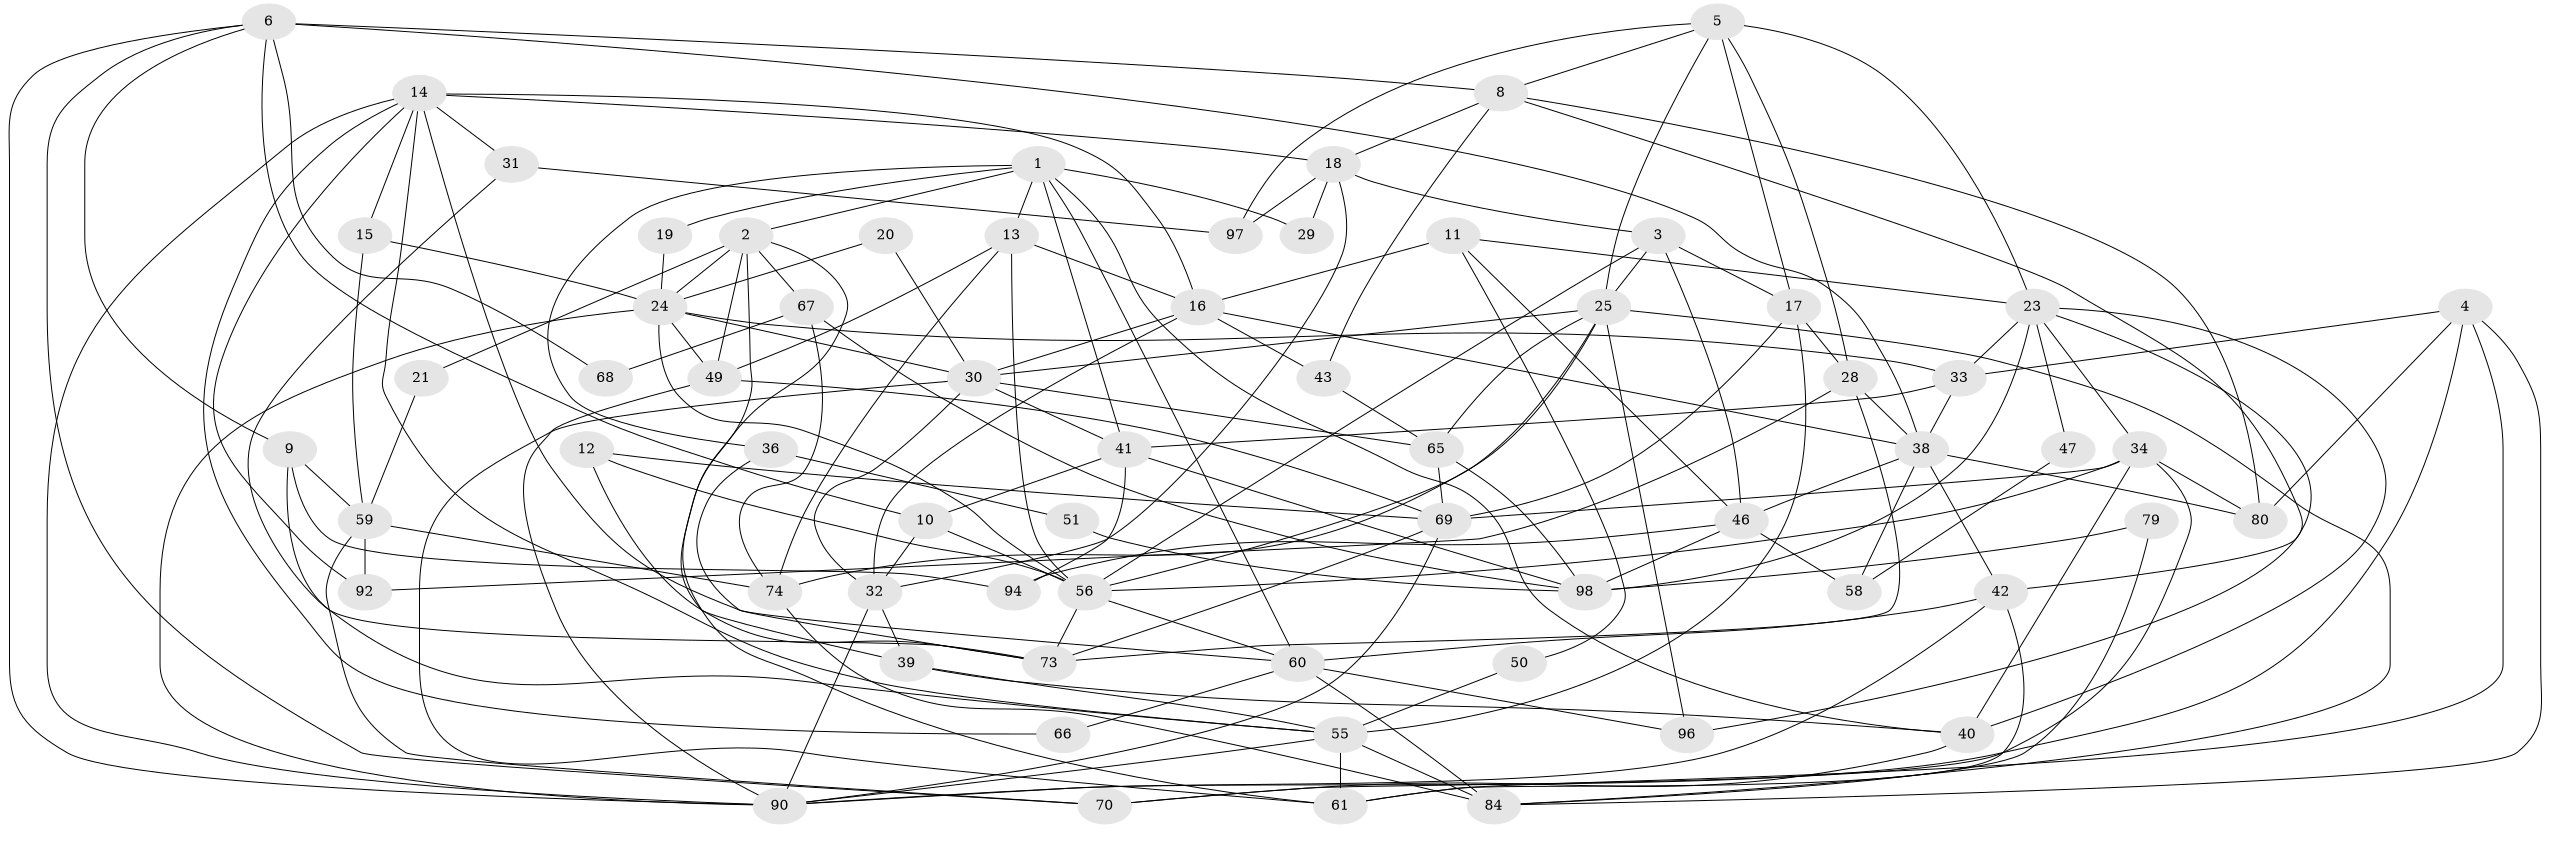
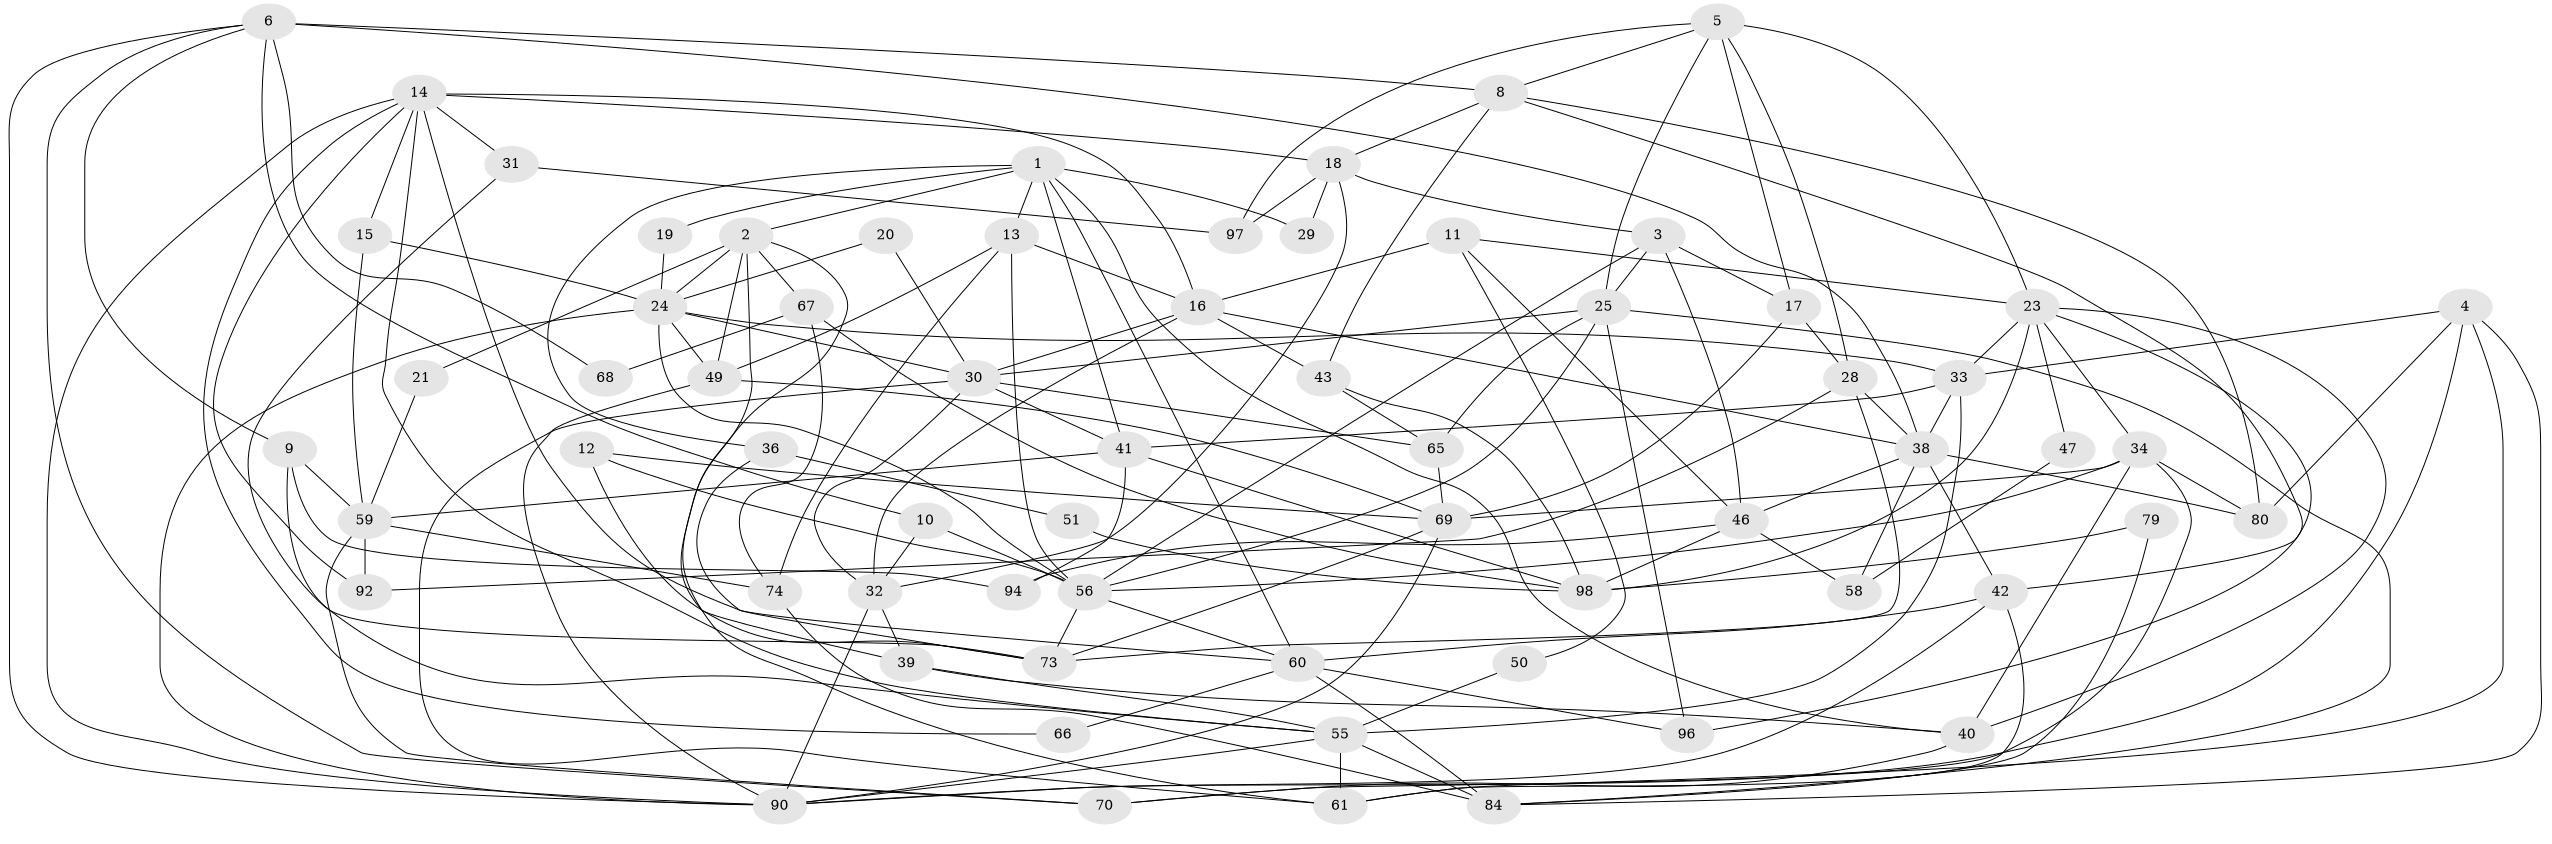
edge "41" -- "10": now "41" -- "59"
edge "65" -- "98": now "43" -- "98"
edge "25" -- "74": removed
edge "17" -- "55": now "33" -- "55"
